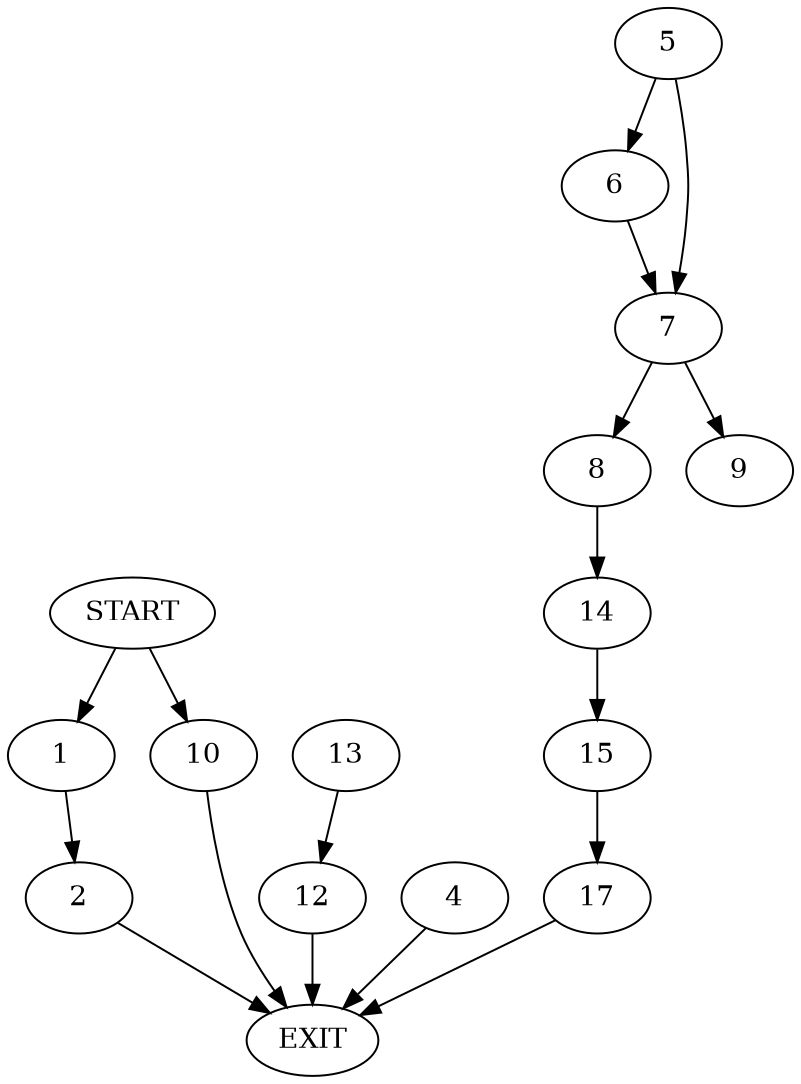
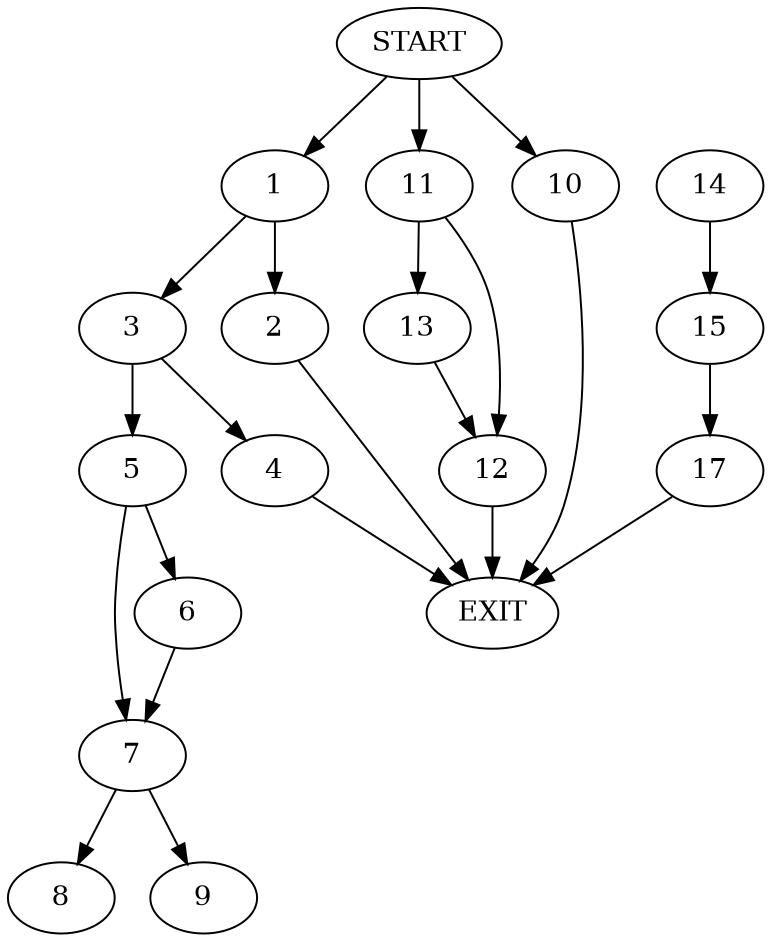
node "11": added
node "3": added
edge "8" -> "14": removed
